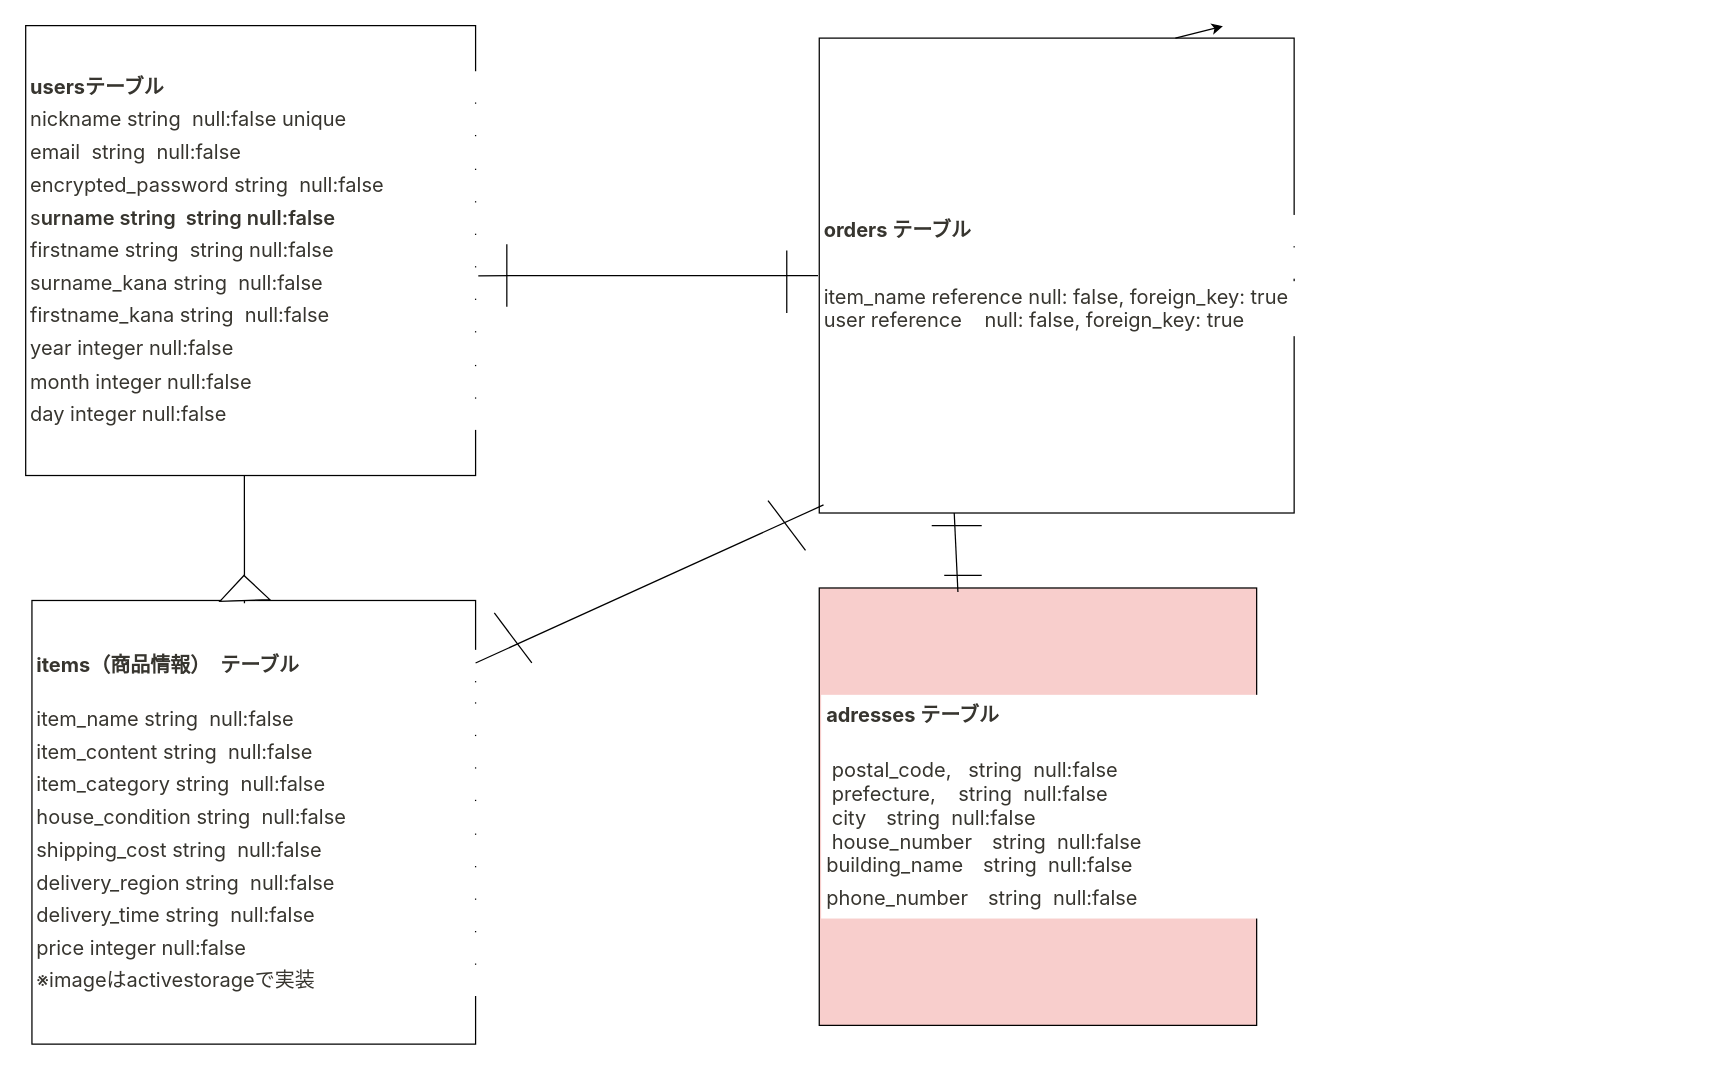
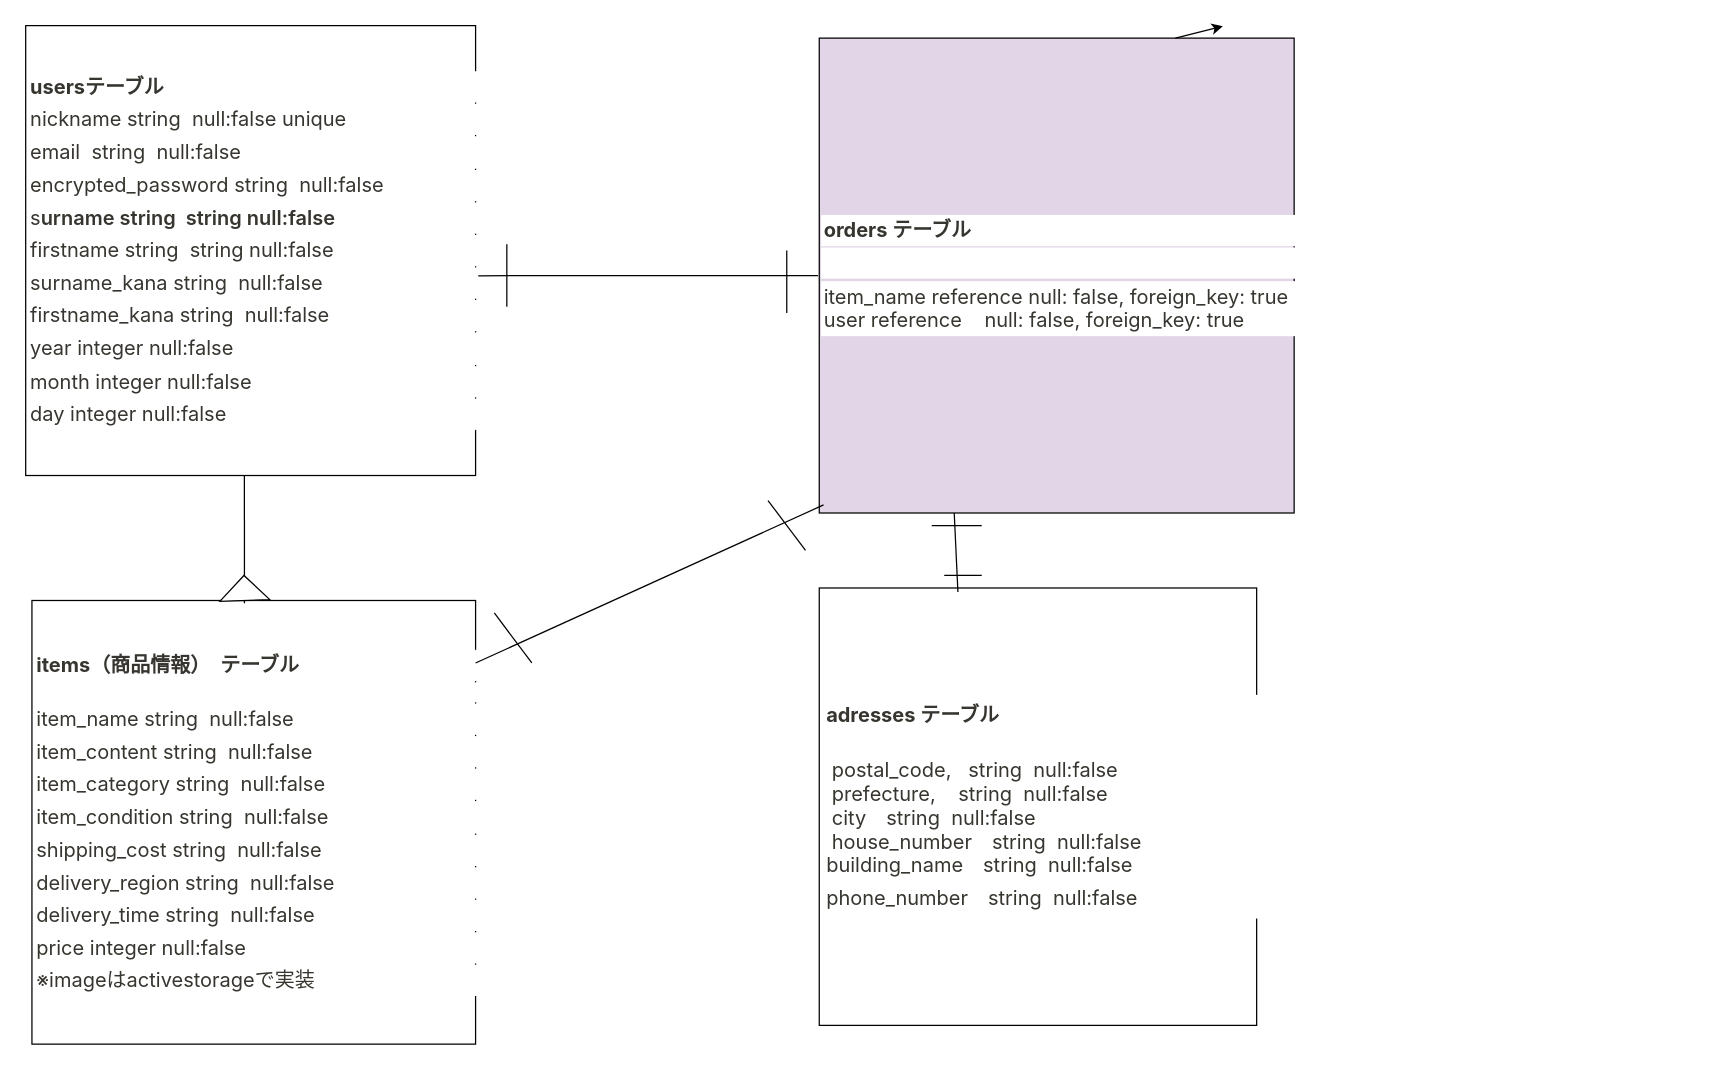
node "orders テーブル item_name reference null: false, foreign_key: true user reference null: false, foreign_key: true": fillcolor #ffffff -> #e1d5e7
node "adresses テーブル postal_code, string null:false prefecture, string null:false city string null:false house_number string null:false building_name string null:false phone_number string null:false": fillcolor #f8cecc -> #ffffff
node "items（商品情報） テーブル item_name string null:false item_content string null:false item_category string null:false house_condition string null:false shipping_cost string null:false delivery_region string null:false delivery_time string null:false price integer null:false ※imageはactivestorageで実装": label "items（商品情報） テーブル item_name string null:false item_content string null:false item_category string null:false house_condition string null:false shipping_cost string null:false delivery_region string null:false delivery_time string null:false price integer null:false ※imageはactivestorageで実装" -> "items（商品情報） テーブル item_name string null:false item_content string null:false item_category string null:false item_condition string null:false shipping_cost string null:false delivery_region string null:false delivery_time string null:false price integer null:false ※imageはactivestorageで実装"
